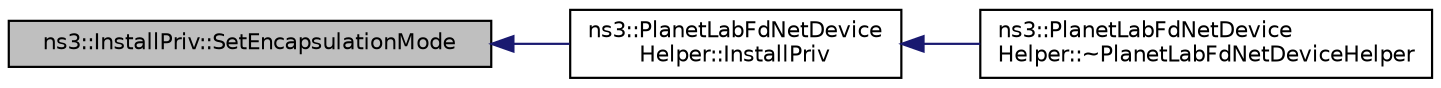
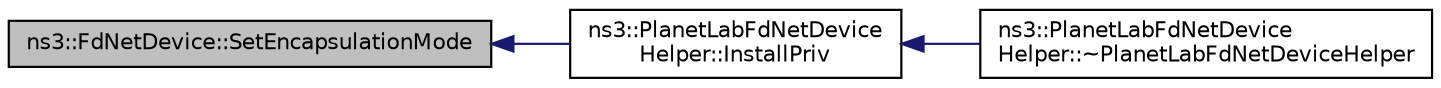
node "ns3::InstallPriv::SetEncapsulationMode": label "ns3::InstallPriv::SetEncapsulationMode" -> "ns3::FdNetDevice::SetEncapsulationMode"
